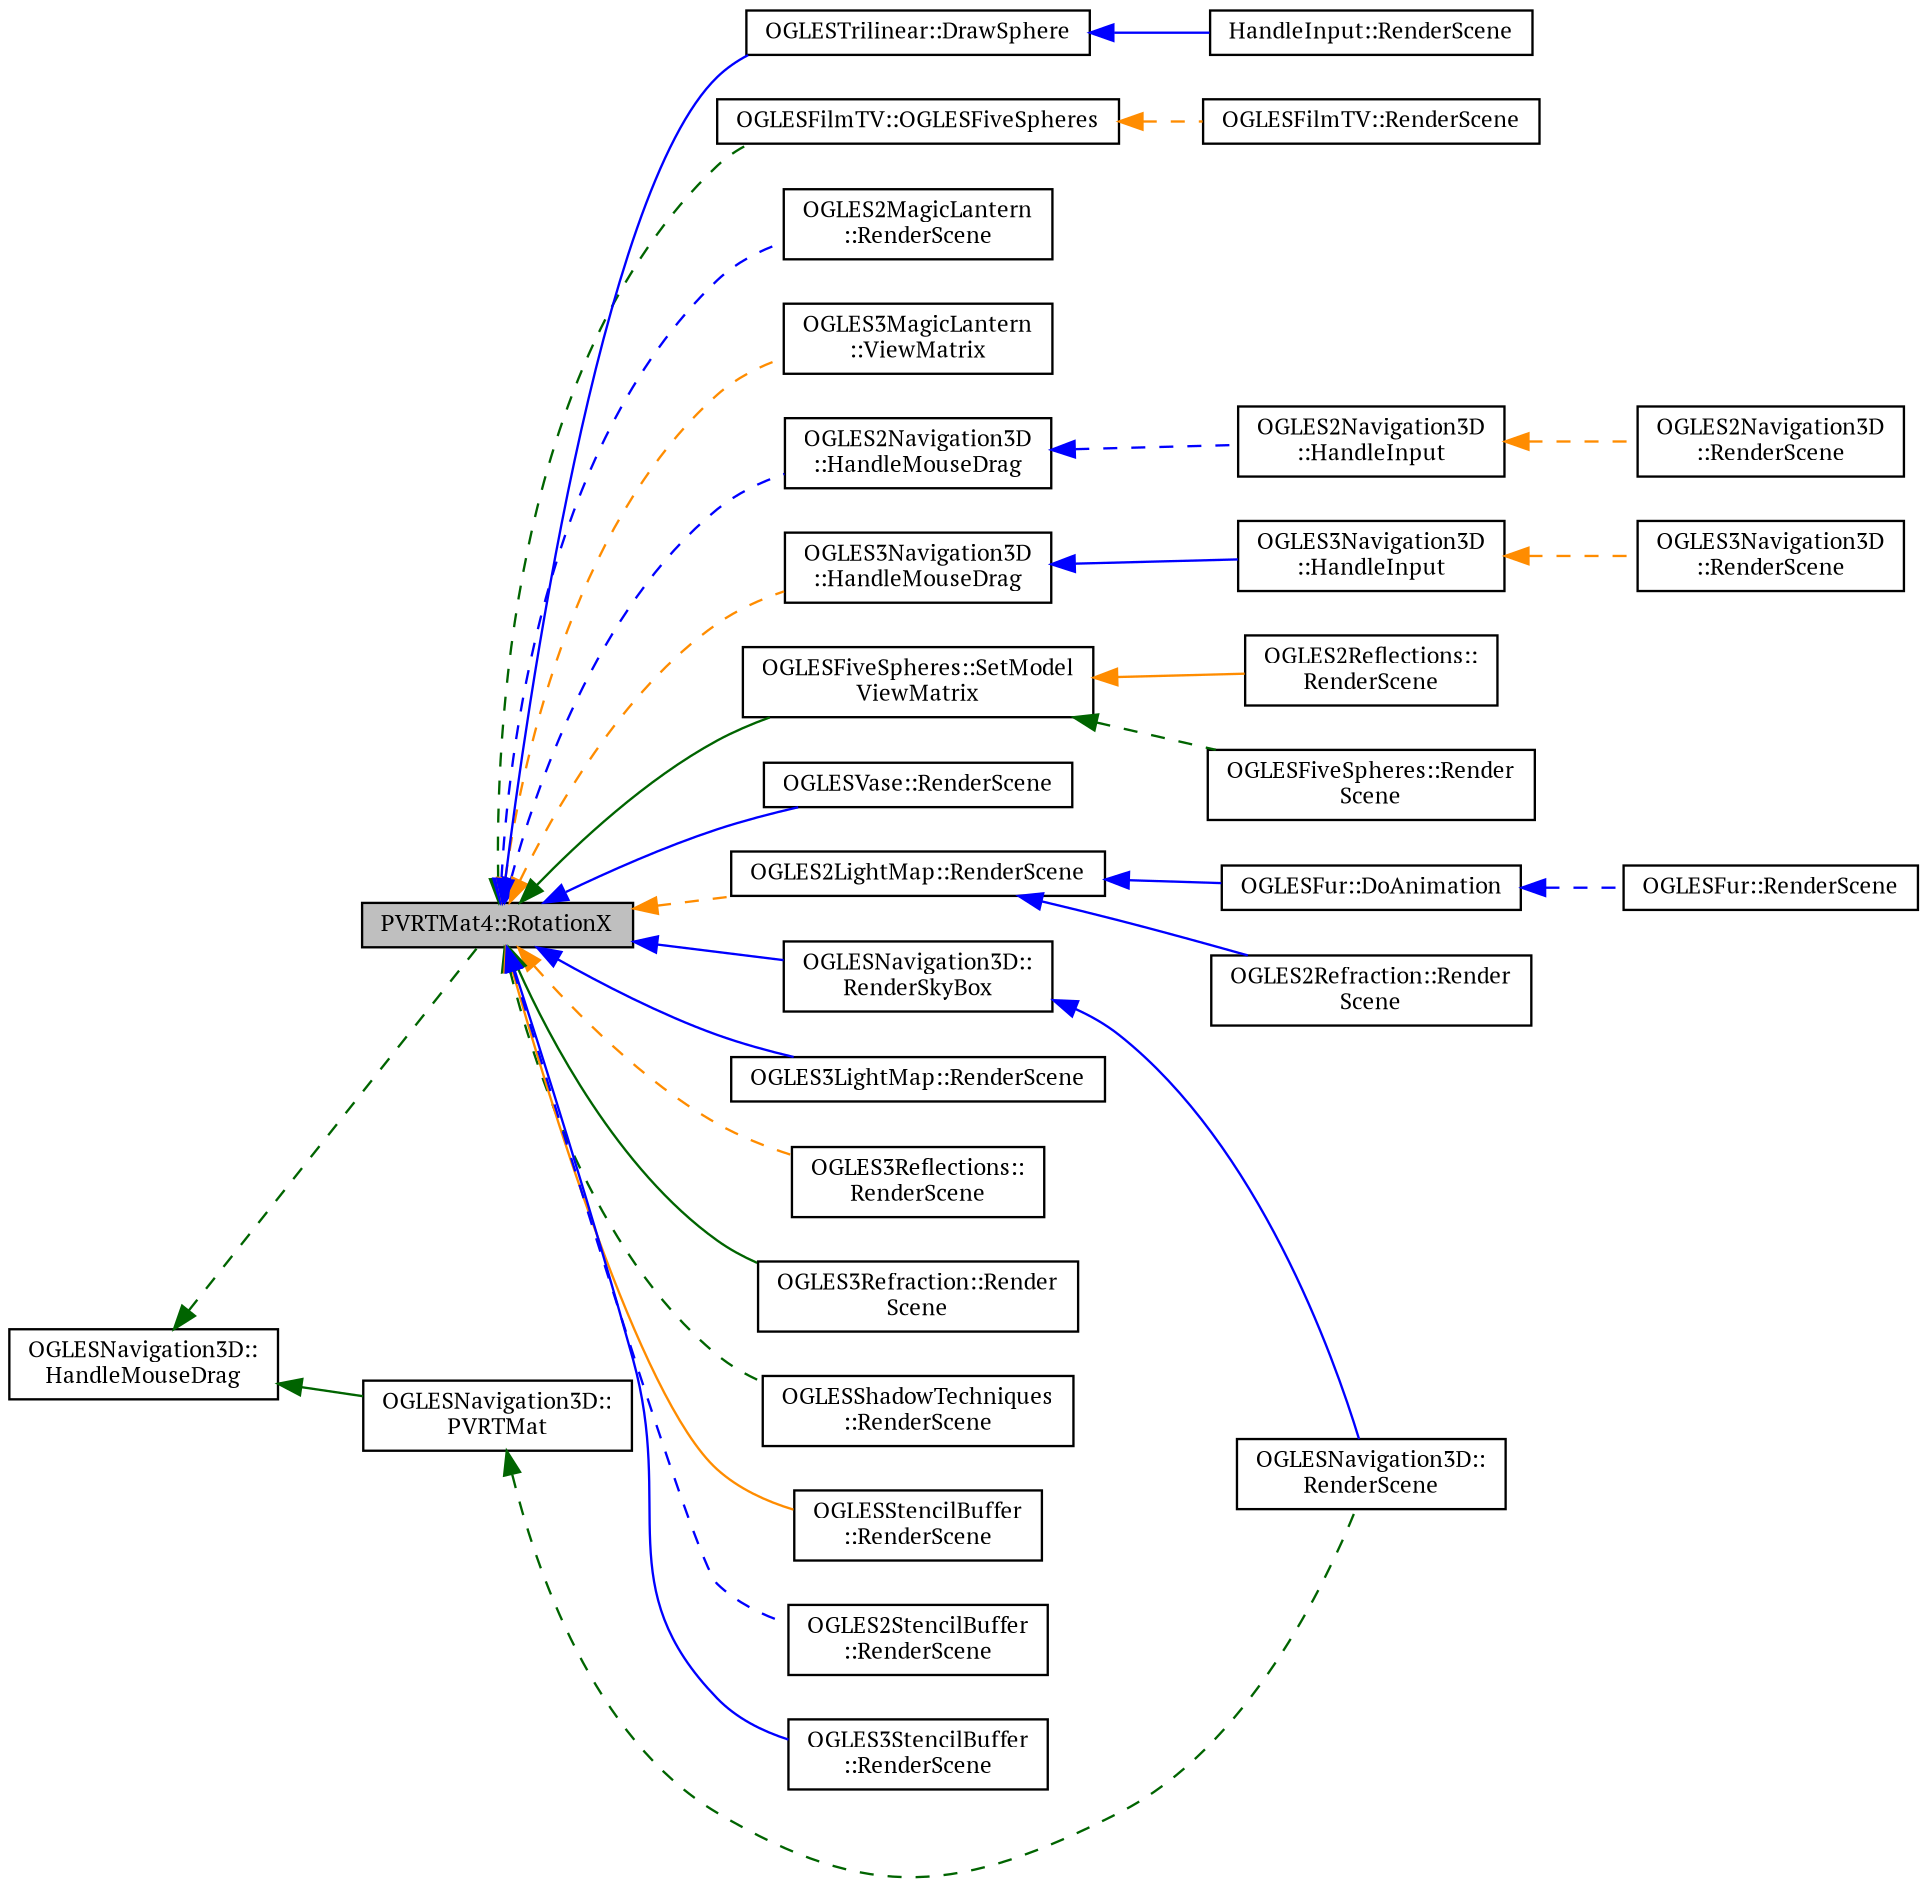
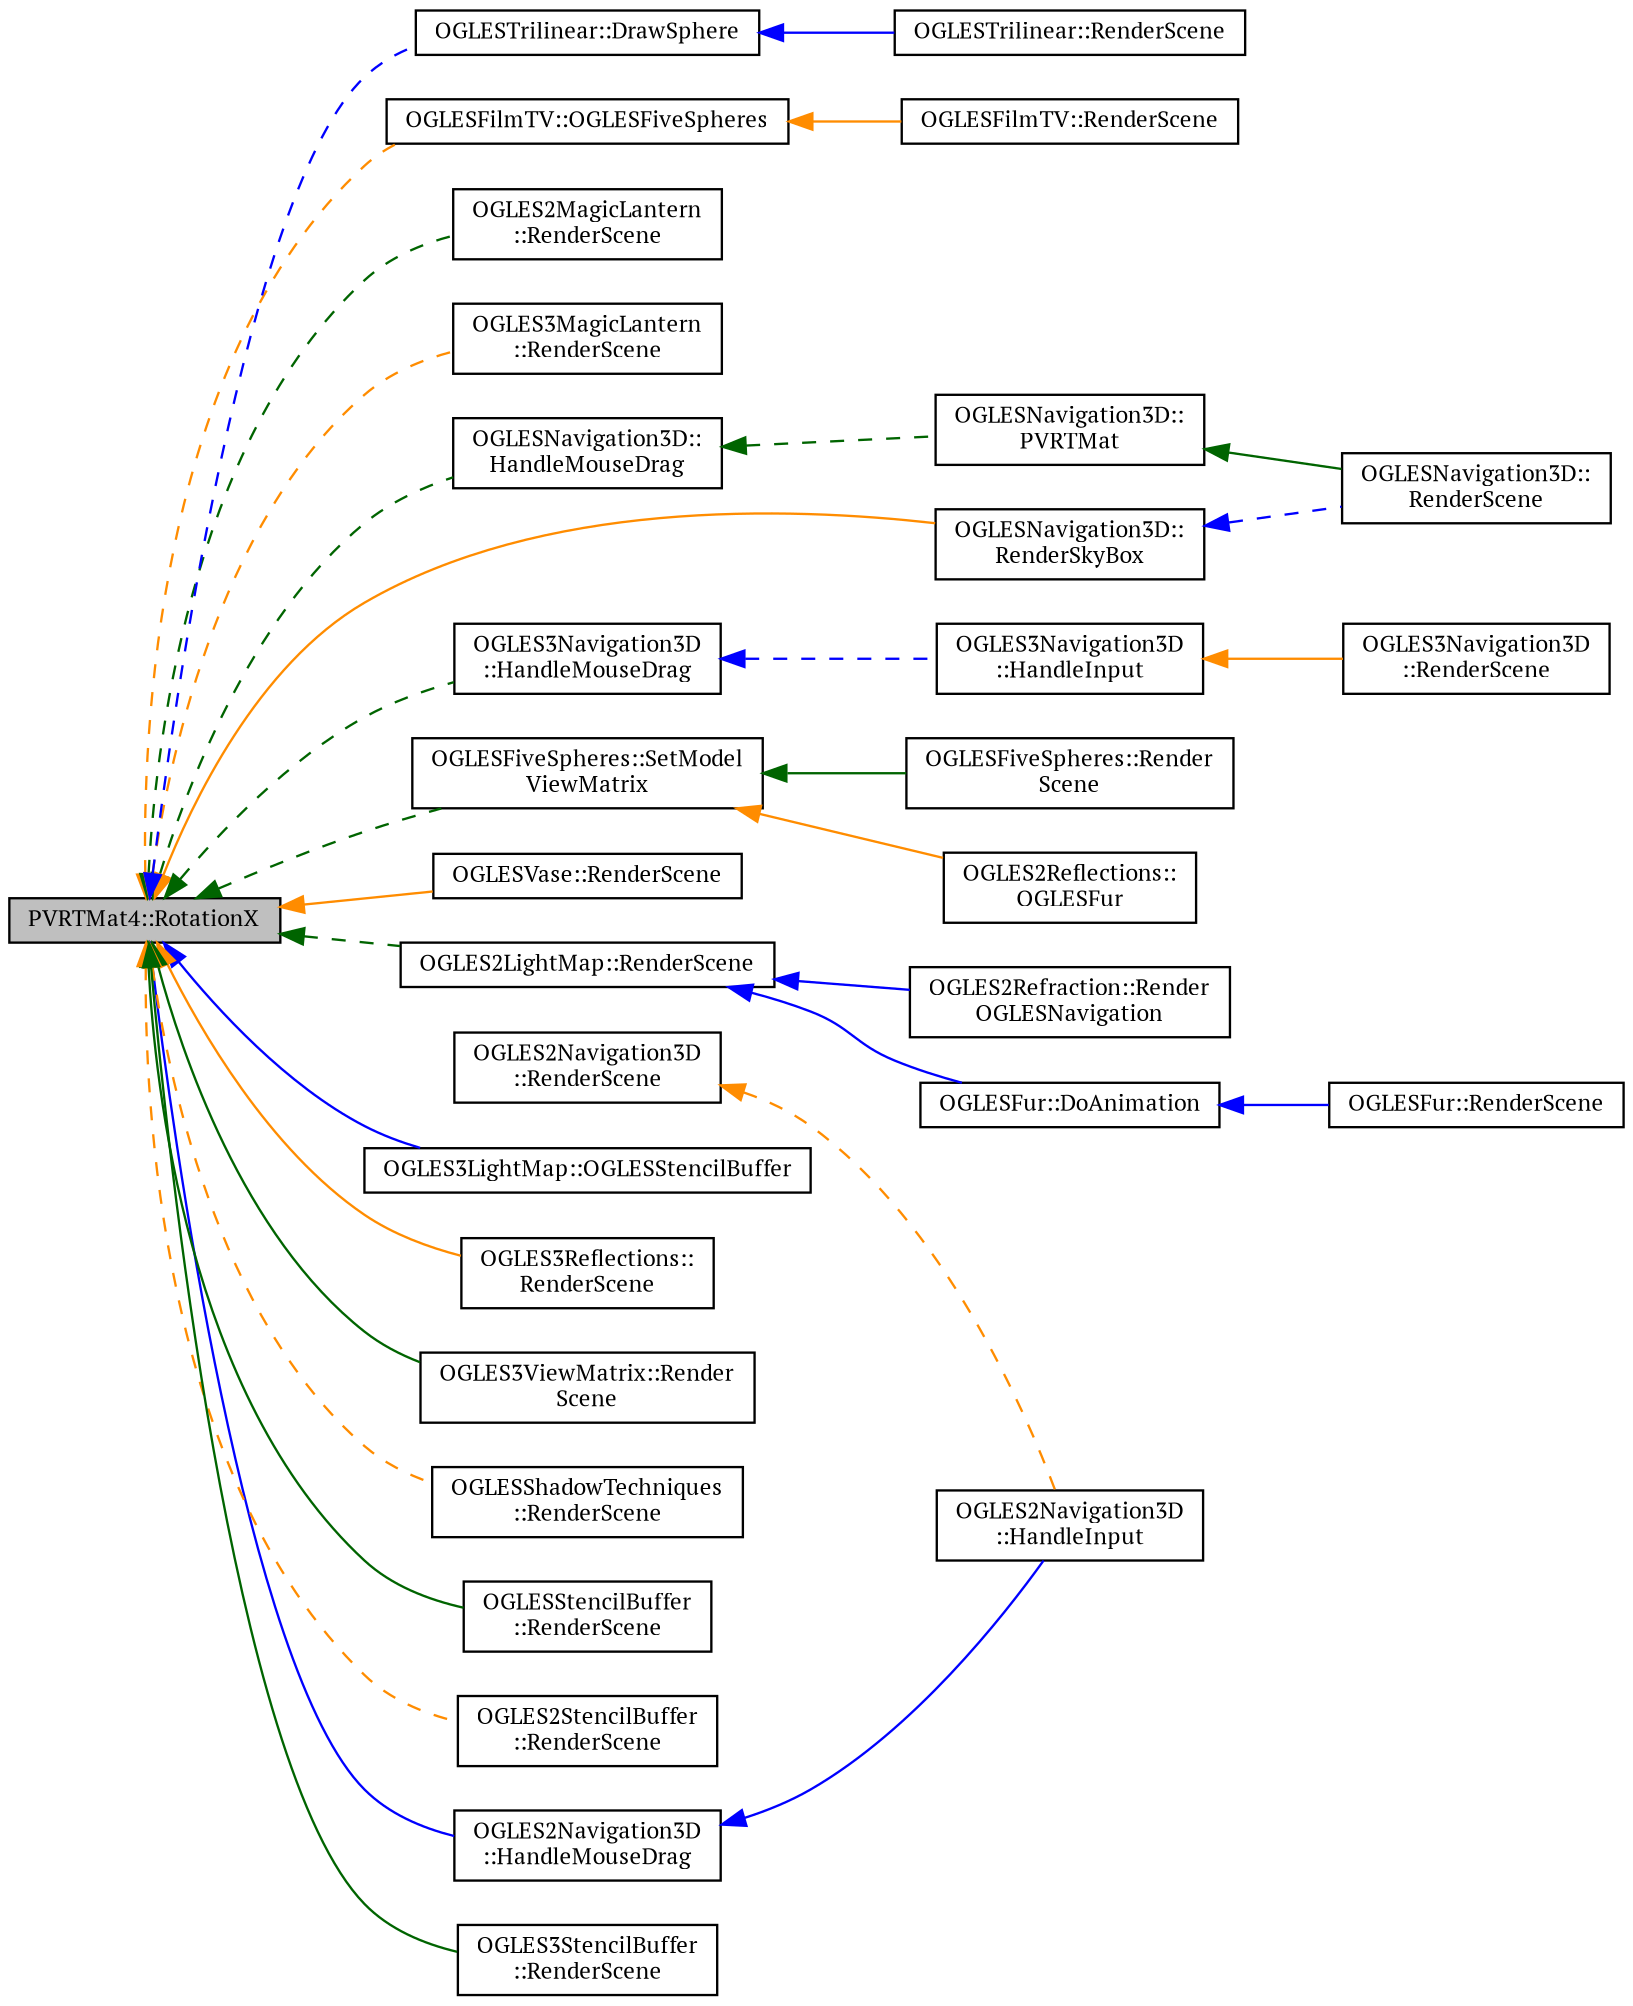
node "HandleInput::RenderScene": label "HandleInput::RenderScene" -> "OGLESTrilinear::RenderScene"
edge "OGLESFilmTV::RenderScene" -> "OGLESFilmTV::OGLESFiveSpheres": style dashed -> solid
node "OGLES3MagicLantern ::ViewMatrix": label "OGLES3MagicLantern ::ViewMatrix" -> "OGLES3MagicLantern ::RenderScene"
edge "OGLES2Navigation3D ::RenderScene" -> "OGLES2Navigation3D ::HandleInput": reversed
edge "OGLES2Navigation3D ::HandleInput" -> "OGLES2Navigation3D ::HandleMouseDrag": style dashed -> solid
edge "OGLESTrilinear::DrawSphere" -> "PVRTMat4::RotationX": style solid -> dashed
edge "OGLESFilmTV::OGLESFiveSpheres" -> "PVRTMat4::RotationX": color darkgreen -> darkorange
edge "OGLES2MagicLantern ::RenderScene" -> "PVRTMat4::RotationX": color blue -> darkgreen
edge "OGLES3Navigation3D ::RenderScene" -> "OGLES3Navigation3D ::HandleInput": style dashed -> solid
edge "OGLES3Navigation3D ::HandleInput" -> "OGLES3Navigation3D ::HandleMouseDrag": style solid -> dashed
edge "OGLES2Navigation3D ::HandleMouseDrag" -> "PVRTMat4::RotationX": style dashed -> solid
node "OGLES2Reflections:: RenderScene": label "OGLES2Reflections:: RenderScene" -> "OGLES2Reflections:: OGLESFur"
edge "OGLES3Navigation3D ::HandleMouseDrag" -> "PVRTMat4::RotationX": color darkorange -> darkgreen
edge "OGLESFiveSpheres::Render Scene" -> "OGLESFiveSpheres::SetModel ViewMatrix": style dashed -> solid
edge "OGLESFiveSpheres::SetModel ViewMatrix" -> "PVRTMat4::RotationX": style solid -> dashed
edge "OGLESVase::RenderScene" -> "PVRTMat4::RotationX": color blue -> darkorange
edge "OGLESFur::RenderScene" -> "OGLESFur::DoAnimation": style dashed -> solid
edge "OGLES2LightMap::RenderScene" -> "PVRTMat4::RotationX": color darkorange -> darkgreen
edge "OGLESNavigation3D:: RenderSkyBox" -> "PVRTMat4::RotationX": color blue -> darkorange
node "OGLES2Refraction::Render Scene": label "OGLES2Refraction::Render Scene" -> "OGLES2Refraction::Render OGLESNavigation"
edge "OGLES3Reflections:: RenderScene" -> "PVRTMat4::RotationX": style dashed -> solid
node "OGLES3LightMap::RenderScene": label "OGLES3LightMap::RenderScene" -> "OGLES3LightMap::OGLESStencilBuffer"
edge "PVRTMat4::RotationX" -> "OGLESNavigation3D:: HandleMouseDrag": reversed
edge "OGLESNavigation3D:: RenderScene" -> "OGLESNavigation3D:: RenderSkyBox": style solid -> dashed
edge "OGLESShadowTechniques ::RenderScene" -> "PVRTMat4::RotationX": color darkgreen -> darkorange
node "OGLES3Refraction::Render Scene": label "OGLES3Refraction::Render Scene" -> "OGLES3ViewMatrix::Render Scene"
edge "OGLESStencilBuffer ::RenderScene" -> "PVRTMat4::RotationX": color darkorange -> darkgreen
edge "OGLESNavigation3D:: PVRTMat" -> "OGLESNavigation3D:: HandleMouseDrag": style solid -> dashed
edge "OGLES2StencilBuffer ::RenderScene" -> "PVRTMat4::RotationX": color blue -> darkorange
edge "OGLES3StencilBuffer ::RenderScene" -> "PVRTMat4::RotationX": color blue -> darkgreen
edge "OGLESNavigation3D:: RenderScene" -> "OGLESNavigation3D:: PVRTMat": style dashed -> solid
